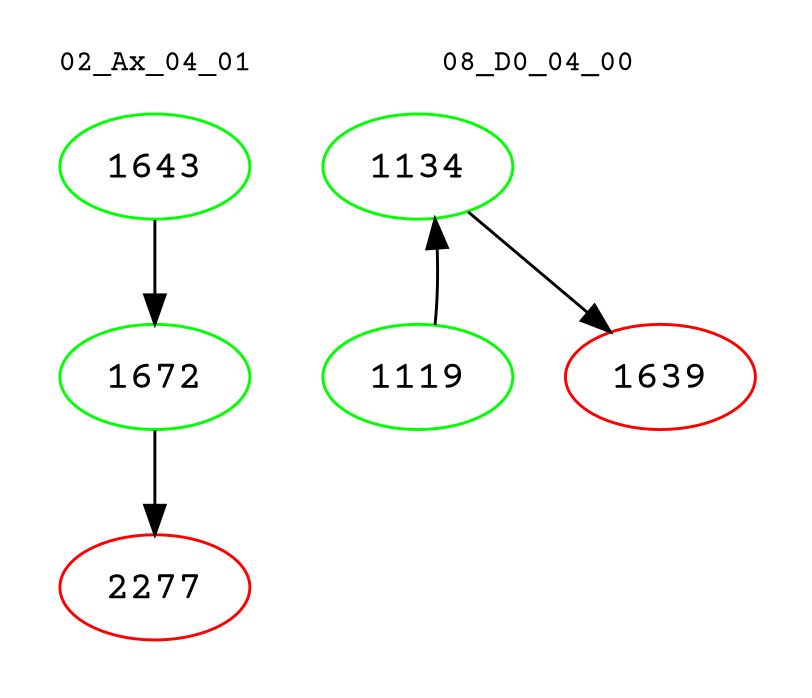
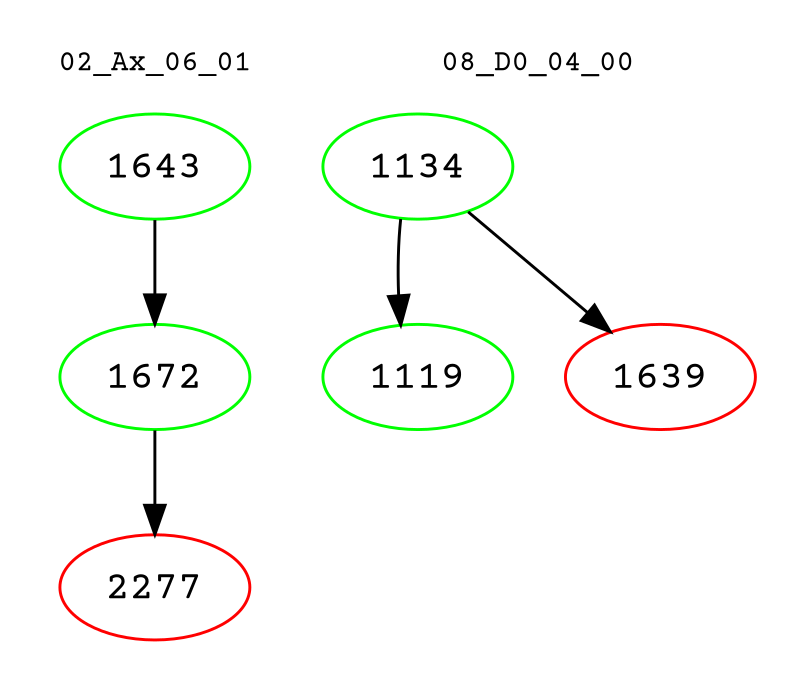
cluster "02_Ax_04_01": label "02_Ax_04_01" -> "02_Ax_06_01"
edge "1119" -> "1134": reversed
